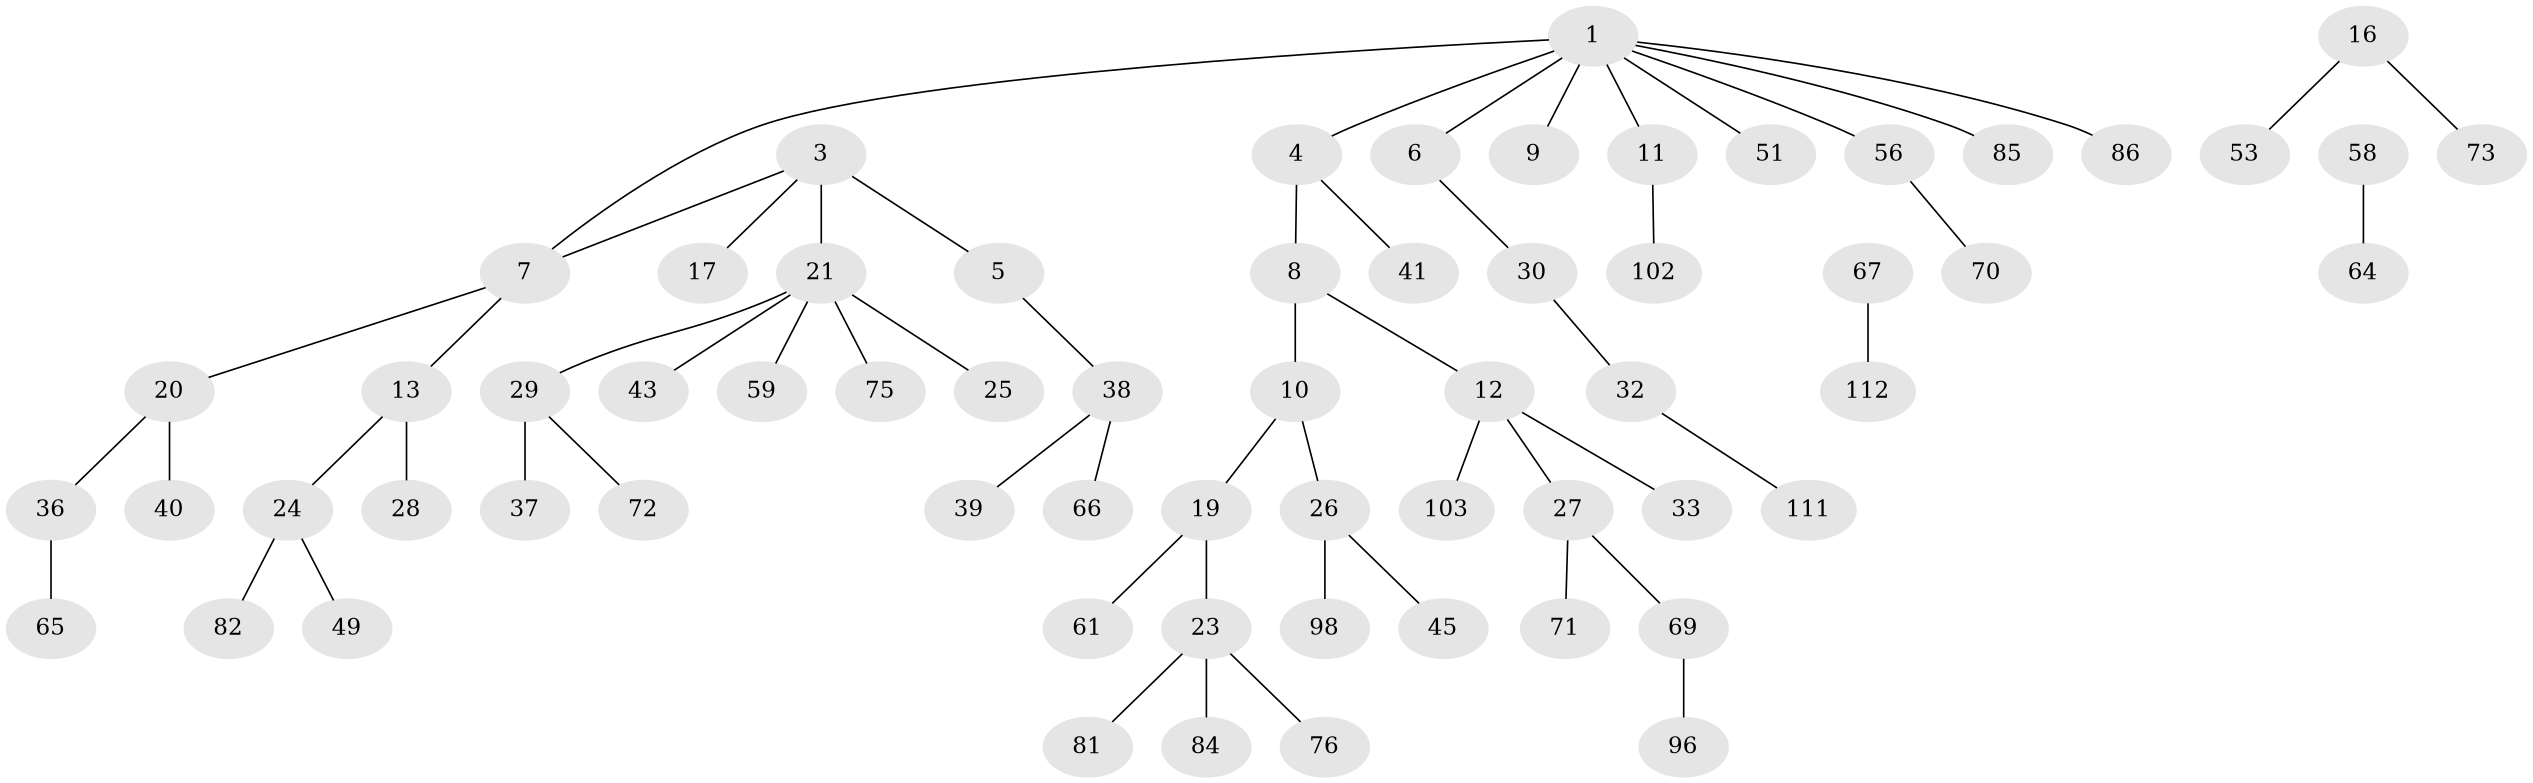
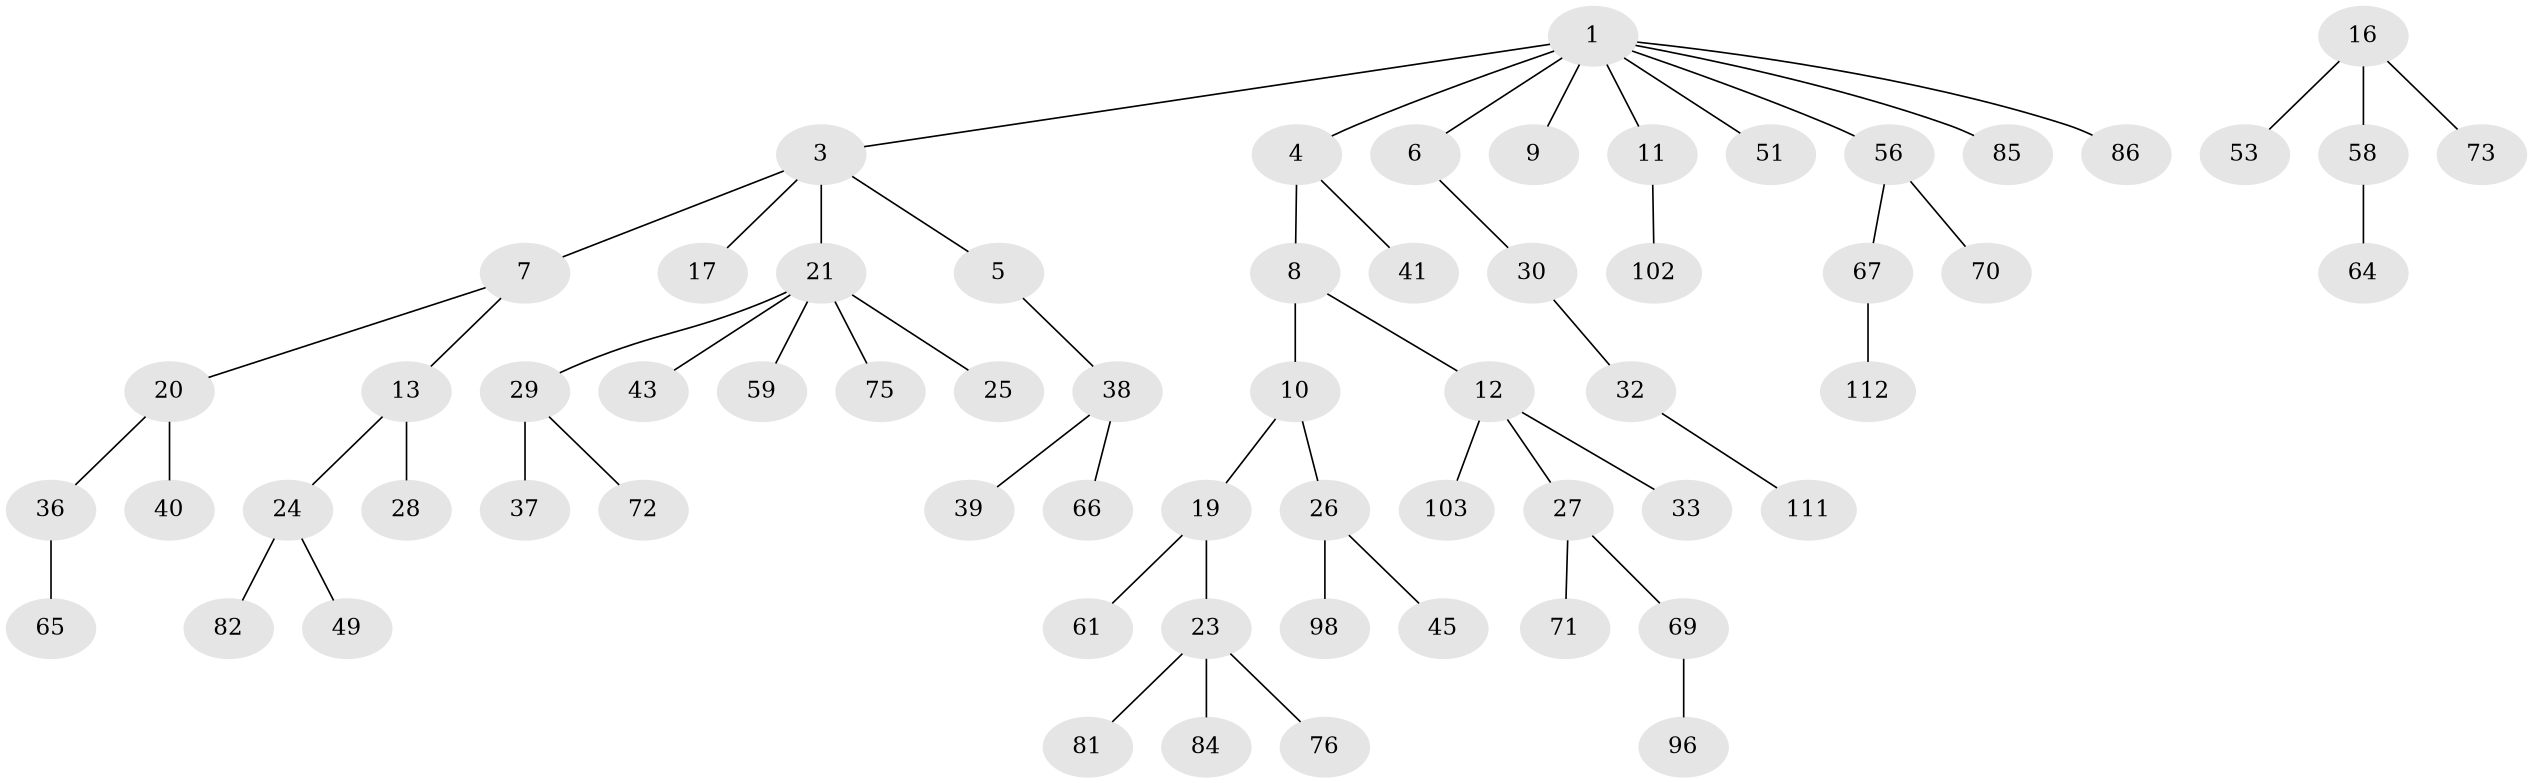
edge "1" -- "7": now "1" -- "3"
edge "16" -- "58": added
edge "56" -- "67": added
